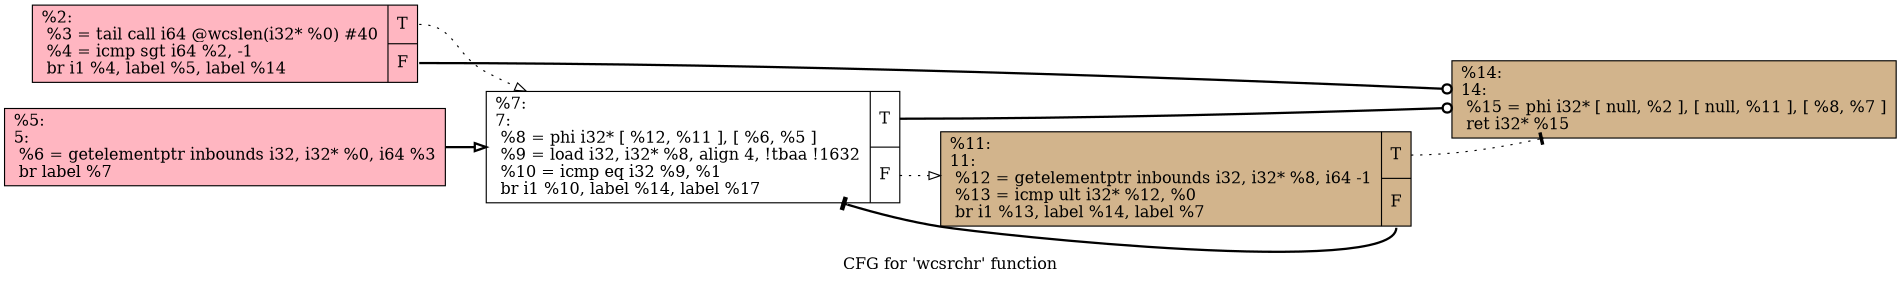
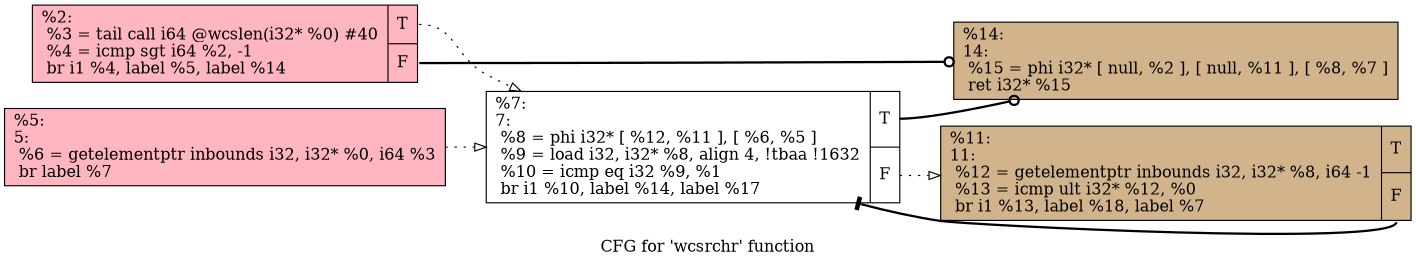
edge "%5:" -> "%7:": style bold -> dotted
edge "%11:" -> "%14:": removed
node "%11:": text "br i1 %13, label %14, label %7" -> "br i1 %13, label %18, label %7"
